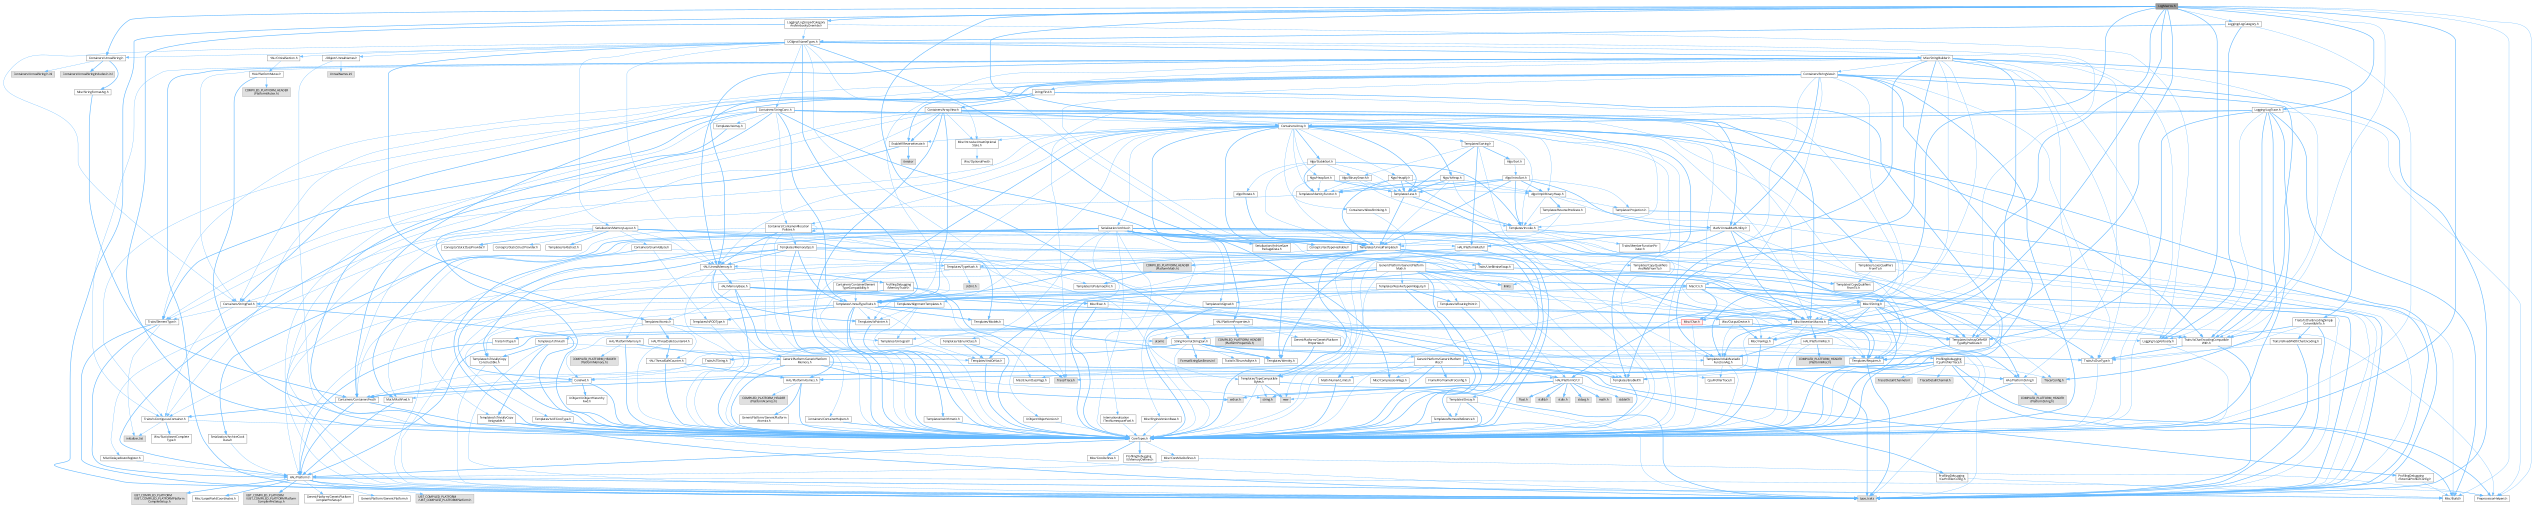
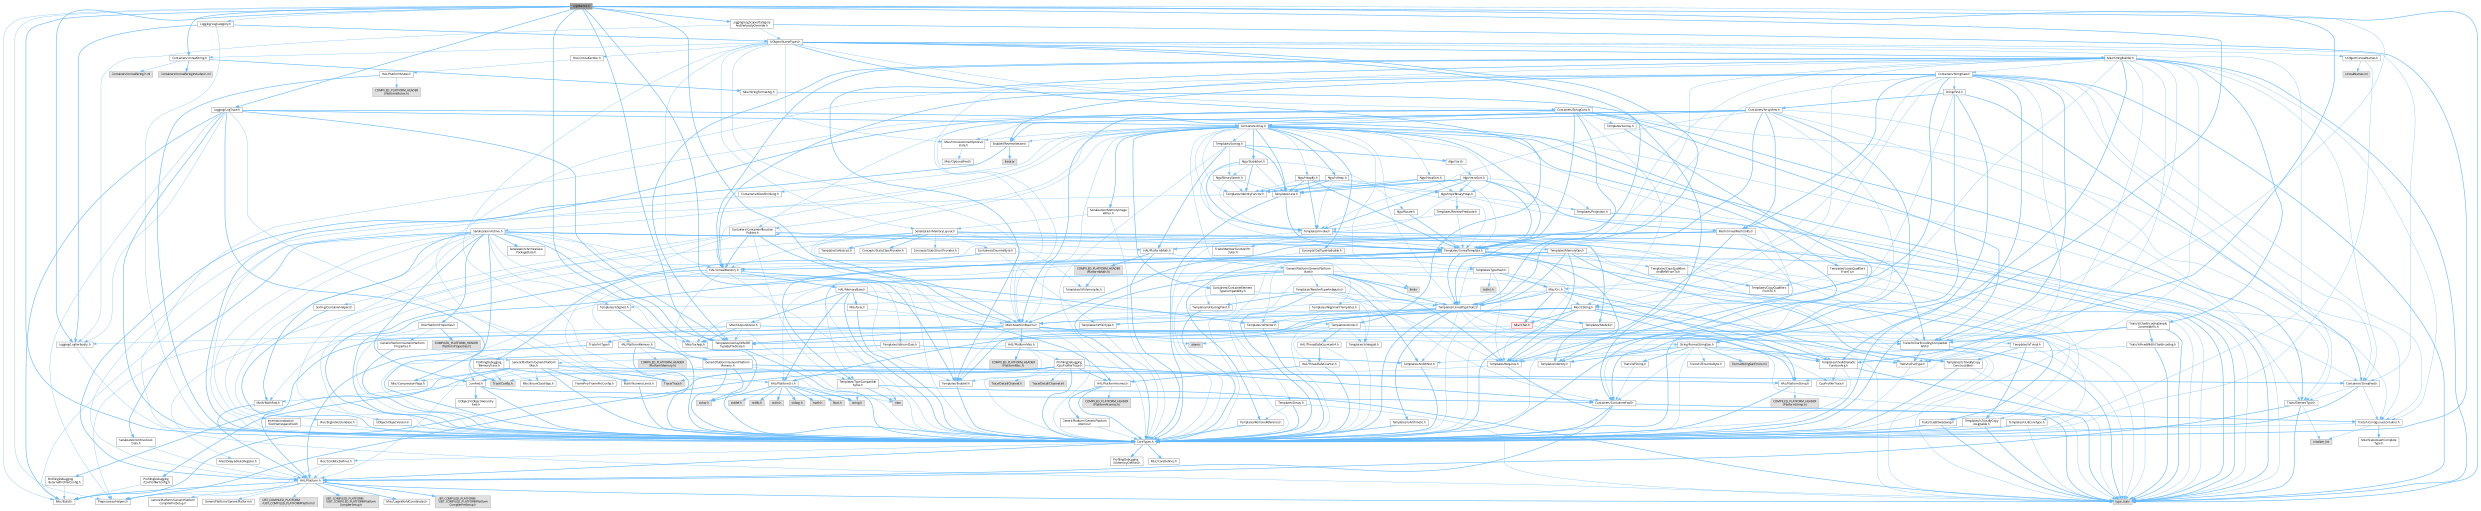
node "Serialization/MemoryImage Writer.h": added
edge "ProfilingDebugging /MemoryTrace.h" -> "Containers/StringFwd.h": now "GenericPlatform/GenericPlatform Misc.h" -> "Containers/StringFwd.h"
node "Containers/ContainerHelpers.h": label "Containers/ContainerHelpers.h" -> "Sorting/ContainerHelpers.h"
